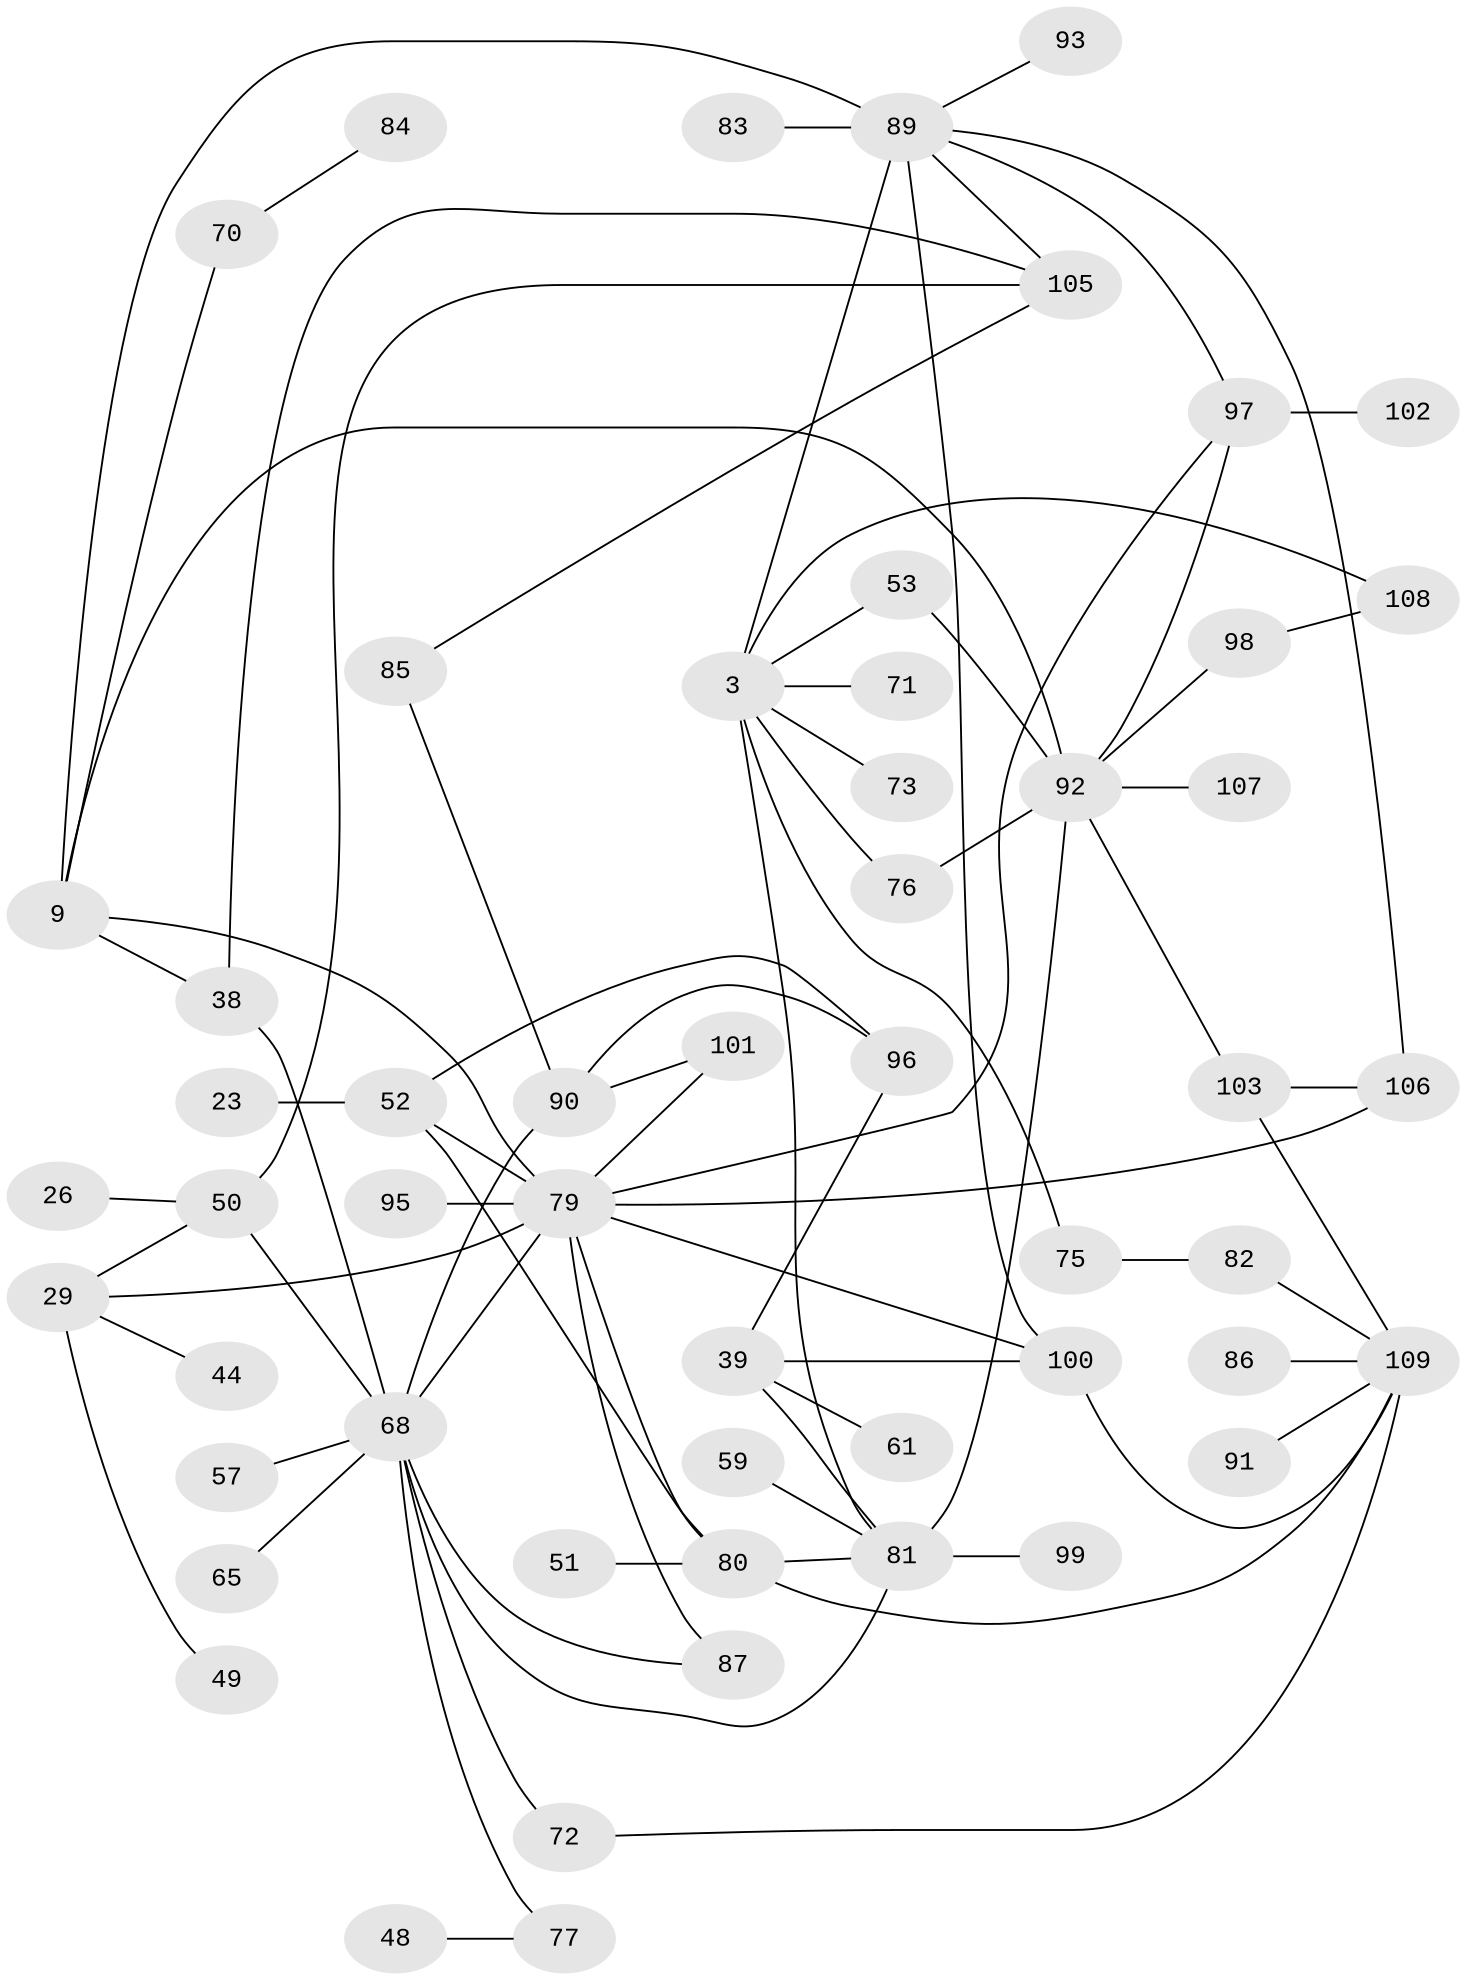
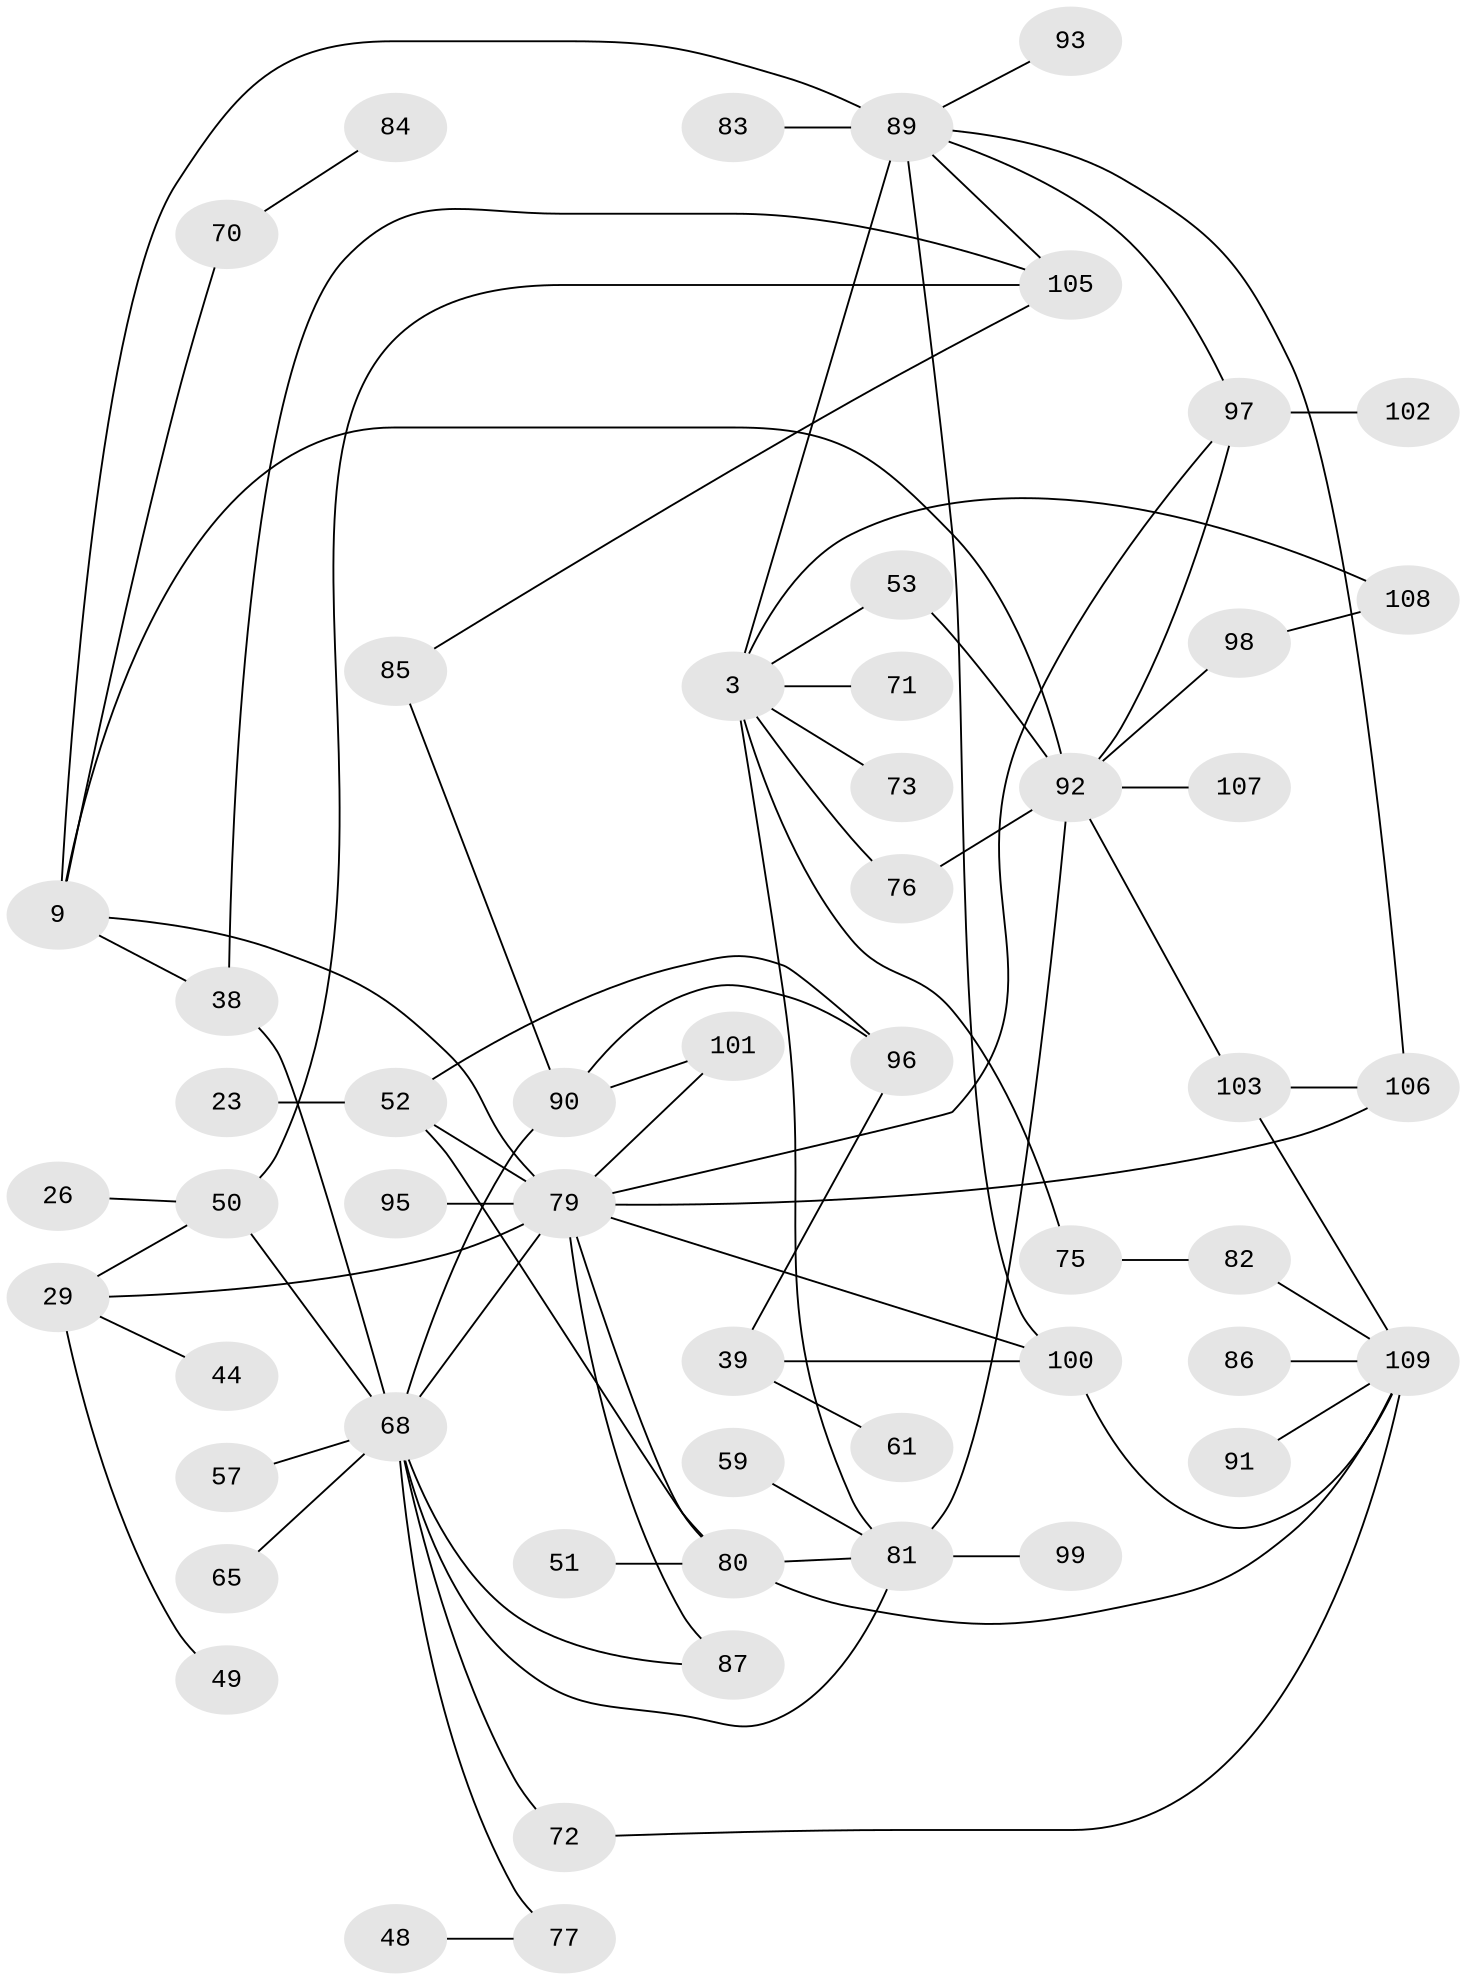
edge "39" -- "81": removed
